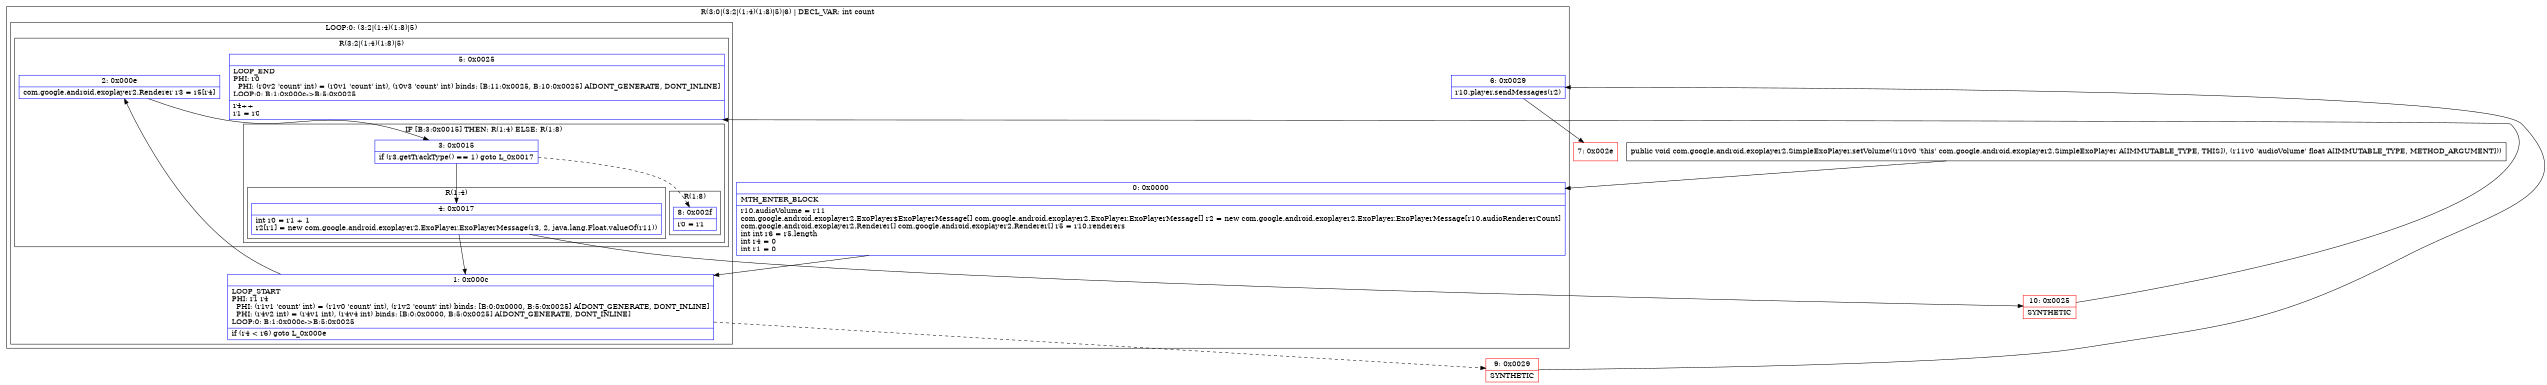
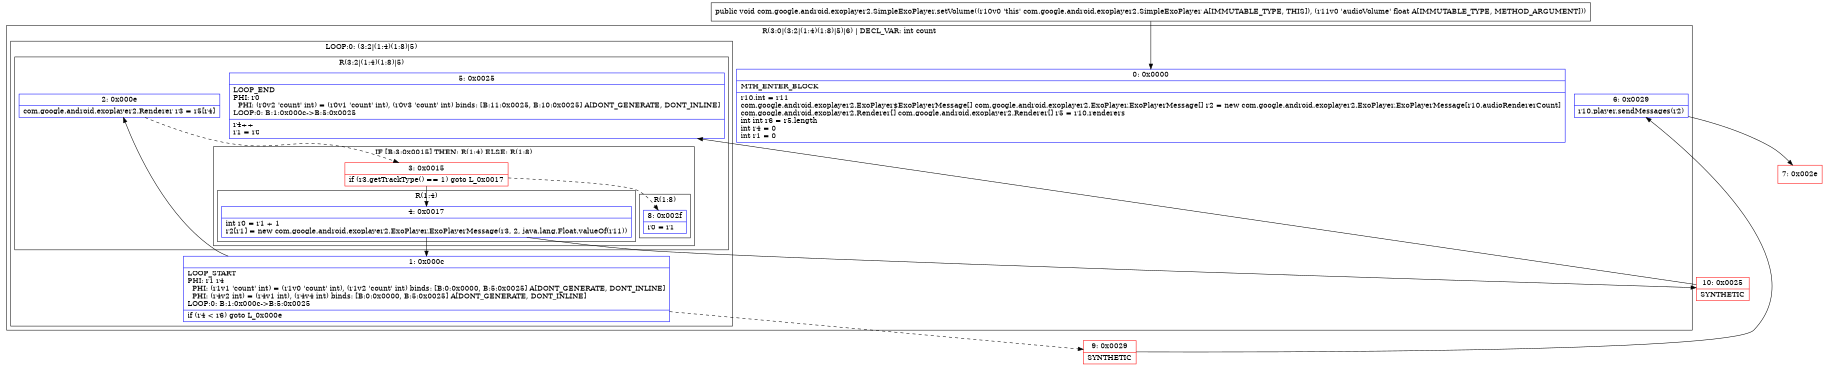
edge "2: 0x000e" -> "3: 0x0015": style solid -> dashed
node "3: 0x0015": color blue -> red
node "0: 0x0000": text "r10.audioVolume = r11" -> "r10.int = r11"
edge "0: 0x0000" -> "1: 0x000c": removed
